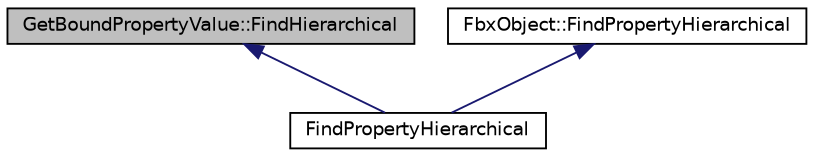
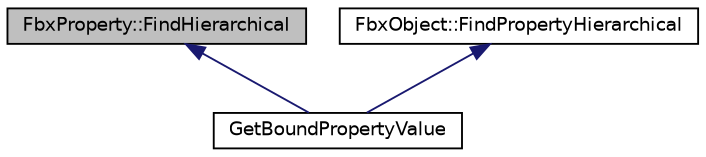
node "GetBoundPropertyValue::FindHierarchical": label "GetBoundPropertyValue::FindHierarchical" -> "FbxProperty::FindHierarchical"
node "FindPropertyHierarchical": label "FindPropertyHierarchical" -> "GetBoundPropertyValue"
